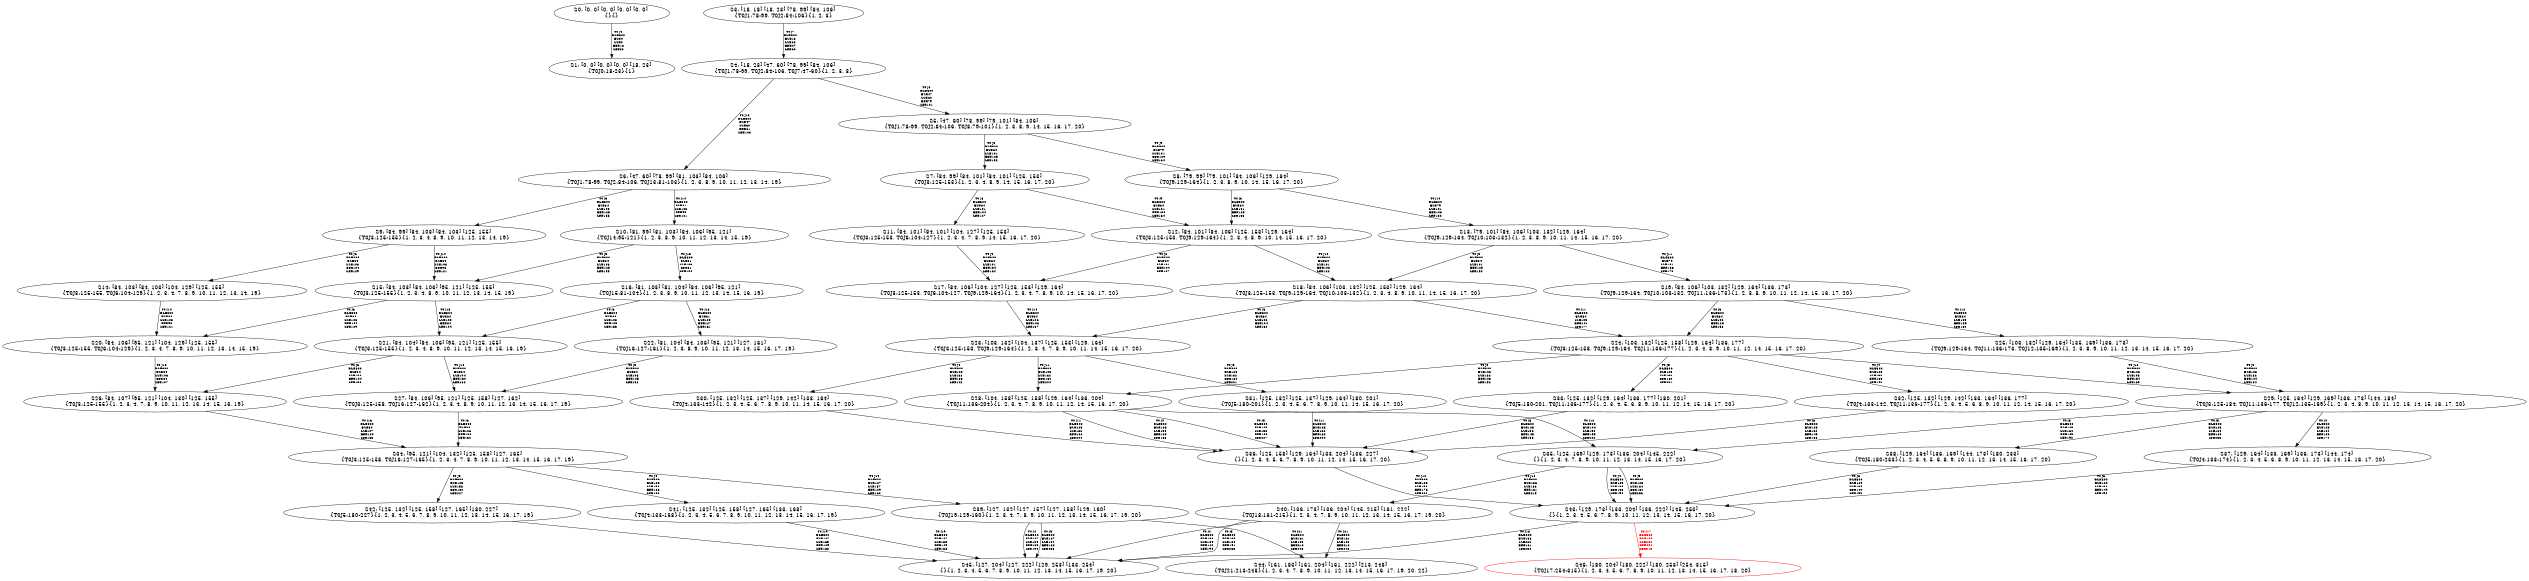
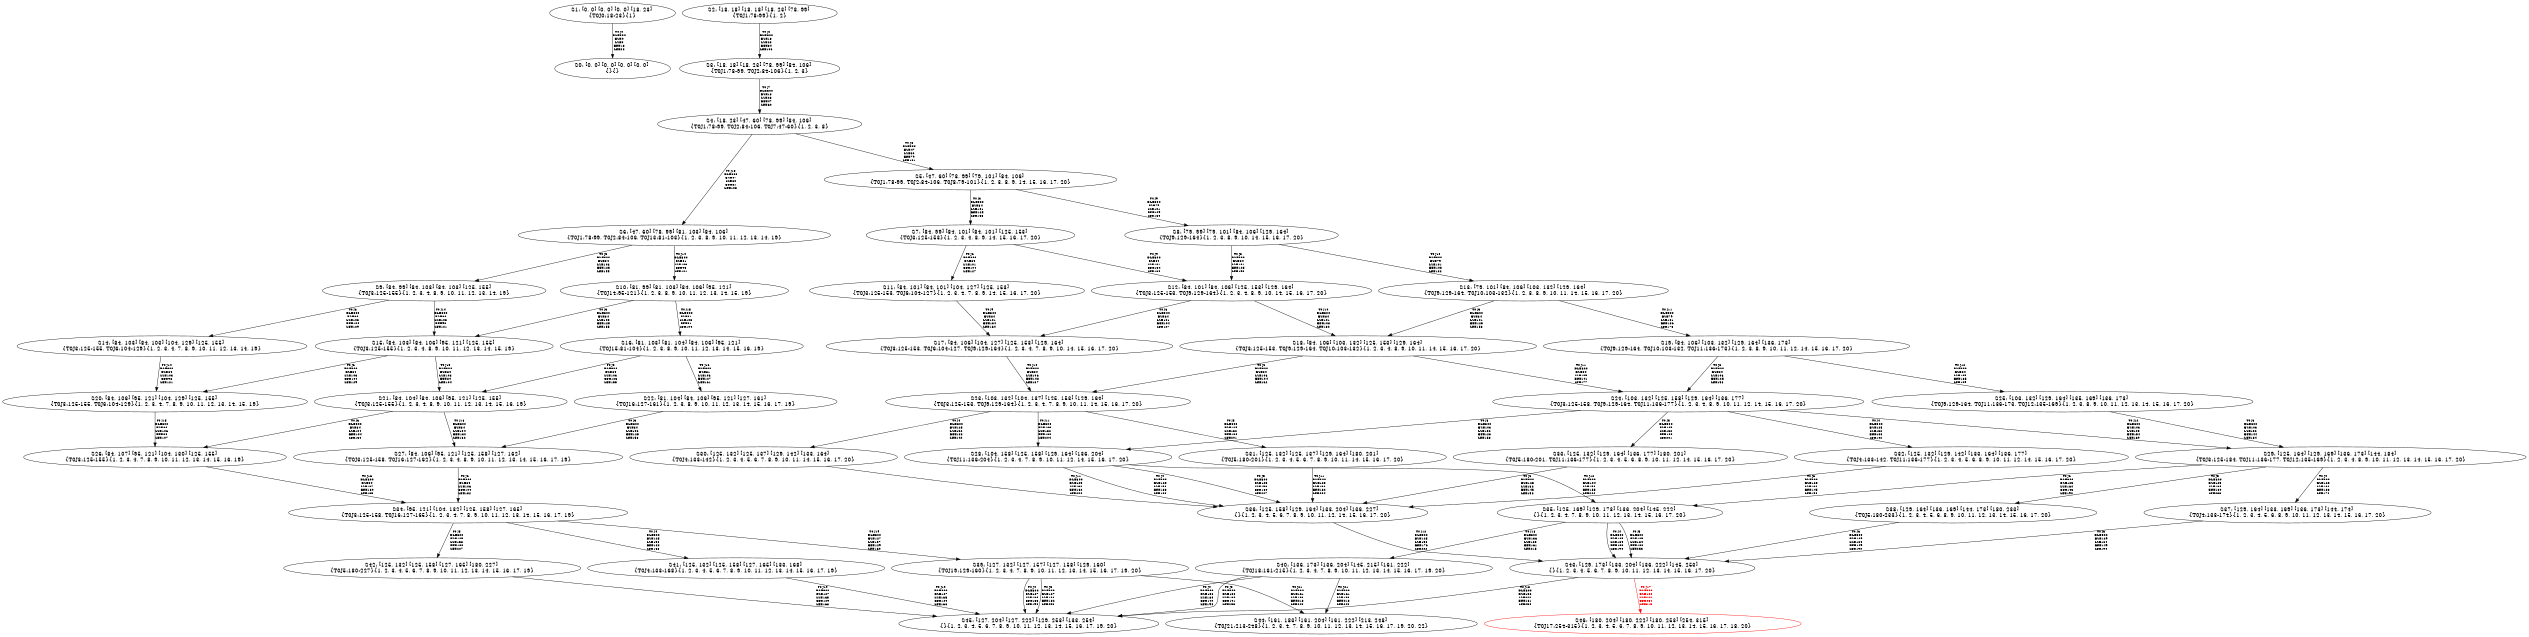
node "S2: [18, 18] [18, 18] [18, 23] [78, 99] {T0J1:78-99}{1, 2}": added
edge "S0: [0, 0] [0, 0] [0, 0] [0, 0] {}{}" -> "S1: [0, 0] [0, 0] [0, 0] [18, 23] {T0J0:18-23}{1}": reversed
